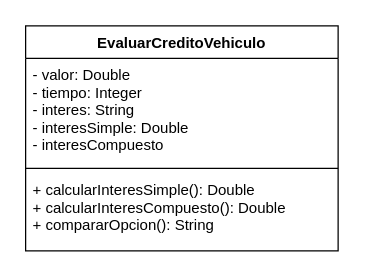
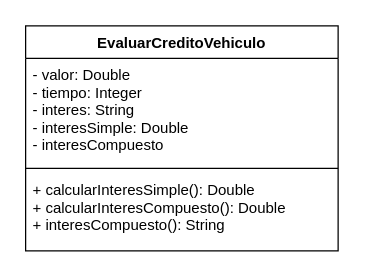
node "+ calcularInteresSimple(): Double + calcularInteresCompuesto(): Double + compararOpcion(): String": label "+ calcularInteresSimple(): Double + calcularInteresCompuesto(): Double + compararOpcion(): String" -> "+ calcularInteresSimple(): Double + calcularInteresCompuesto(): Double + interesCompuesto(): String"
